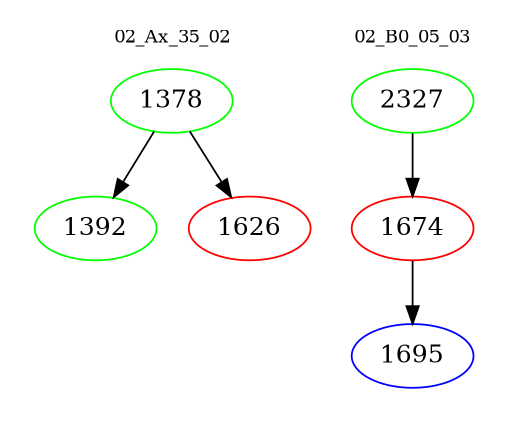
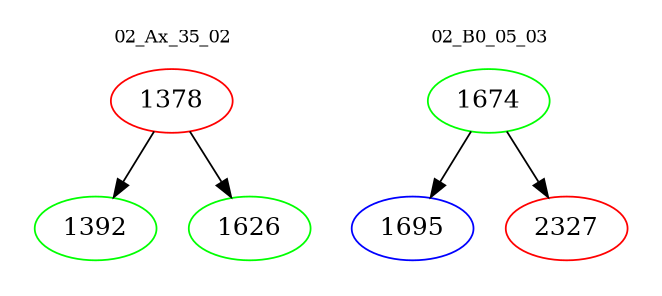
node "1378": color green -> red
node "2327": color green -> red
edge "2327" -> "1674": reversed
node "1626": color red -> green
node "1674": color red -> green
